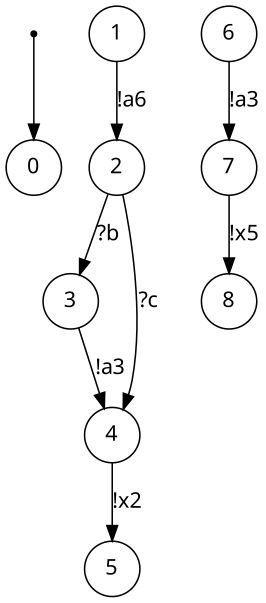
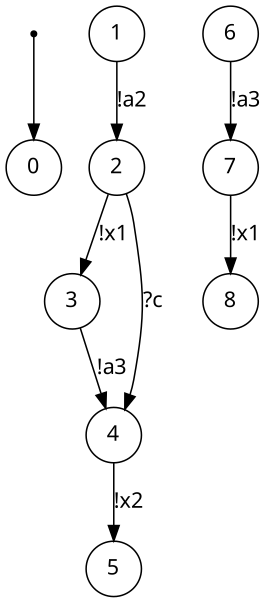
edge "1" -> "2": label "!a6" -> "!a2"
edge "2" -> "3": label "?b" -> "!x1"
edge "7" -> "8": label "!x5" -> "!x1"
